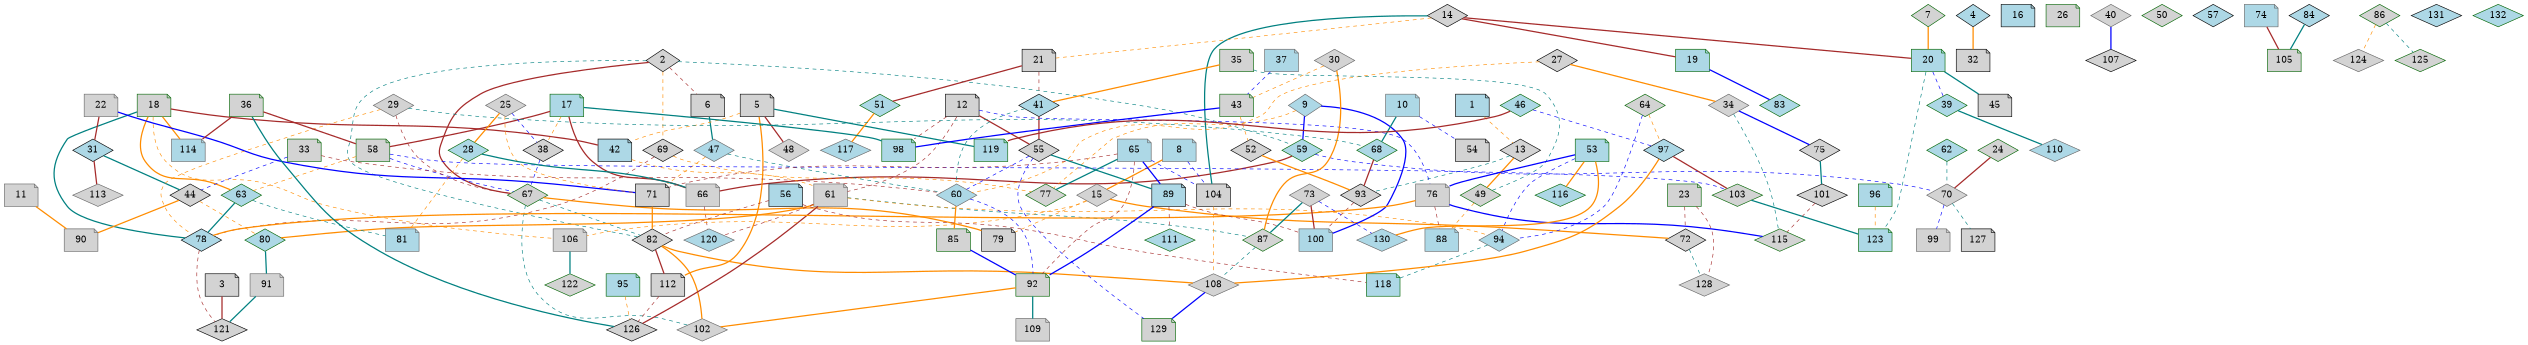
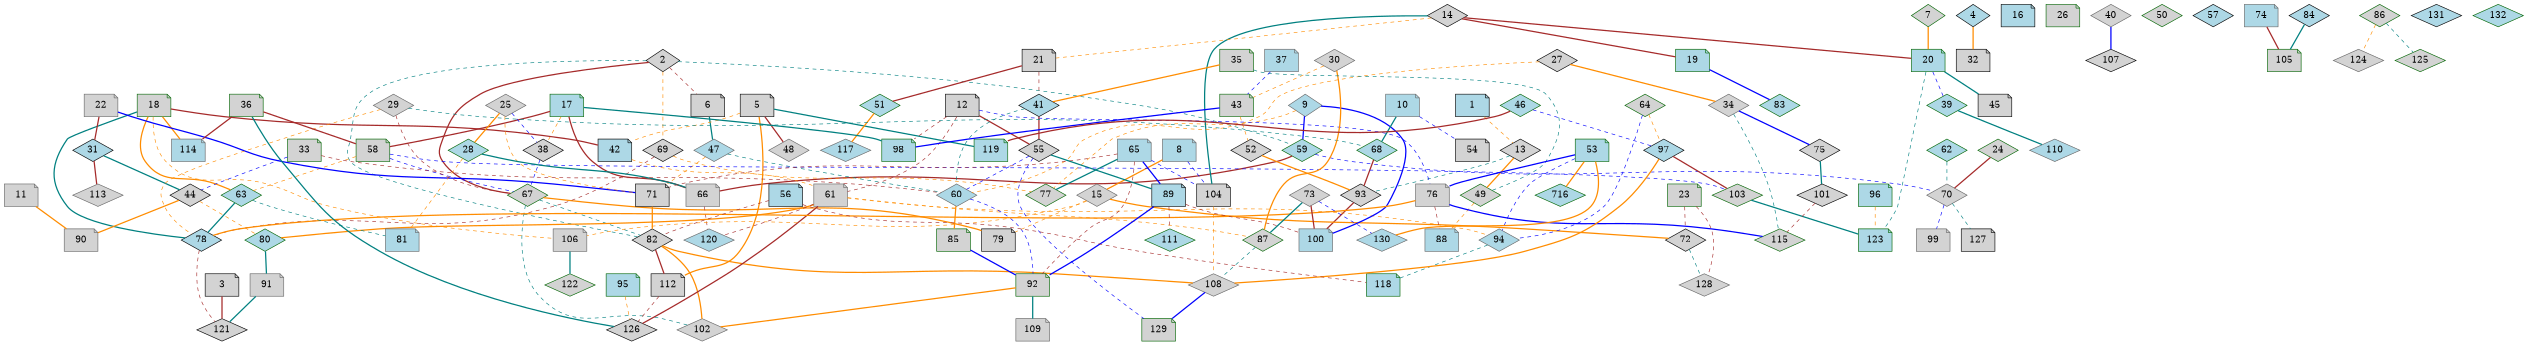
node "116": label "116" -> "716"
edge "93" -- "100": style dashed -> bold
edge "61" -- "87": color teal -> darkorange
